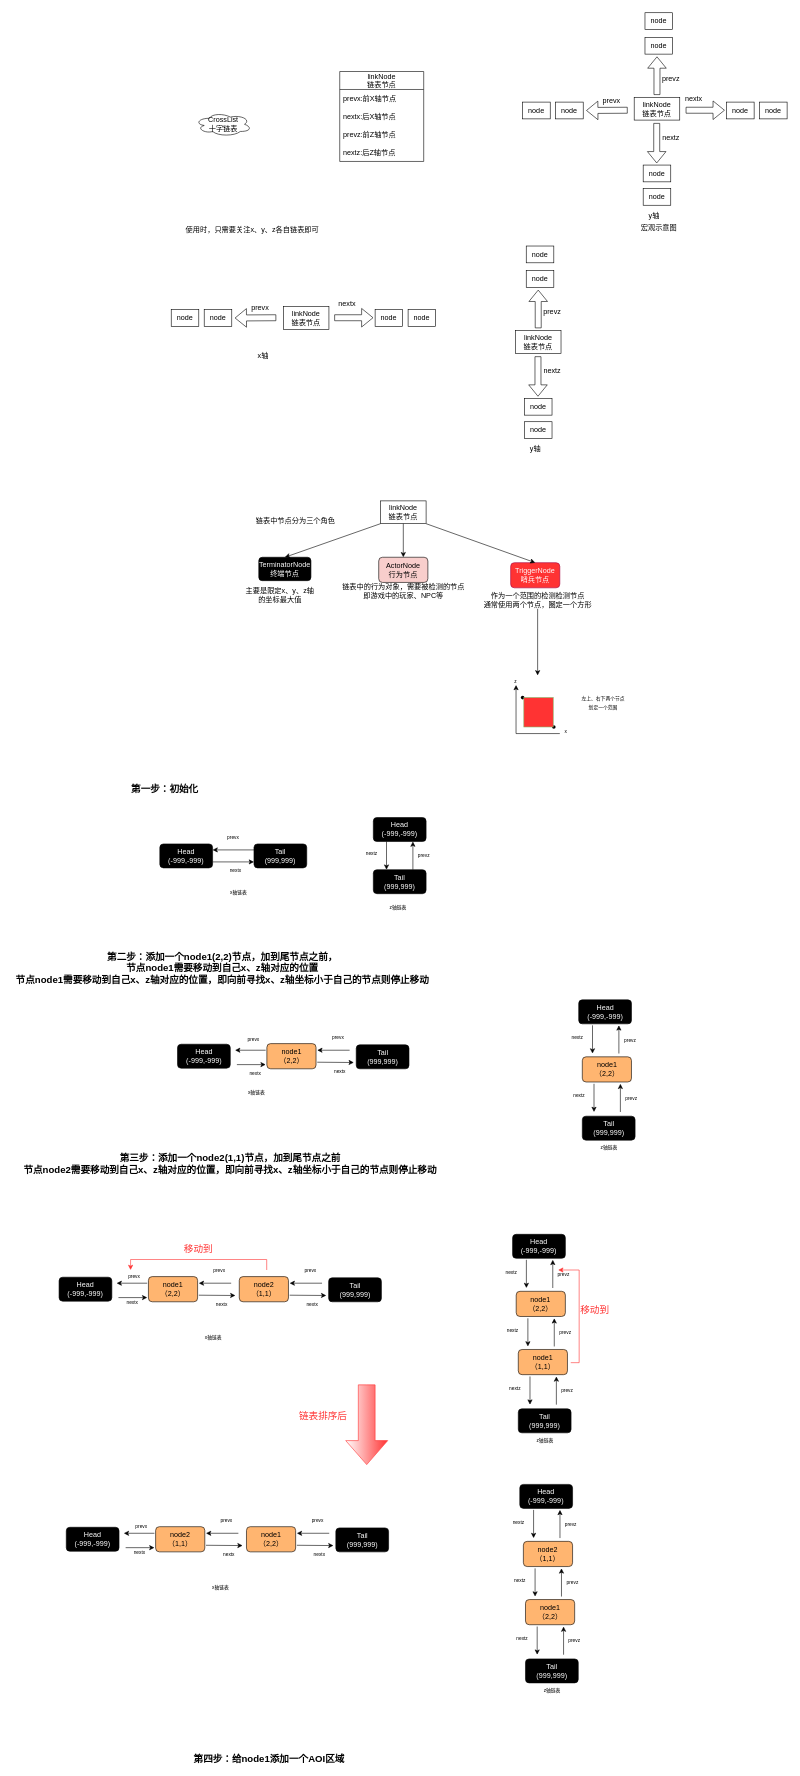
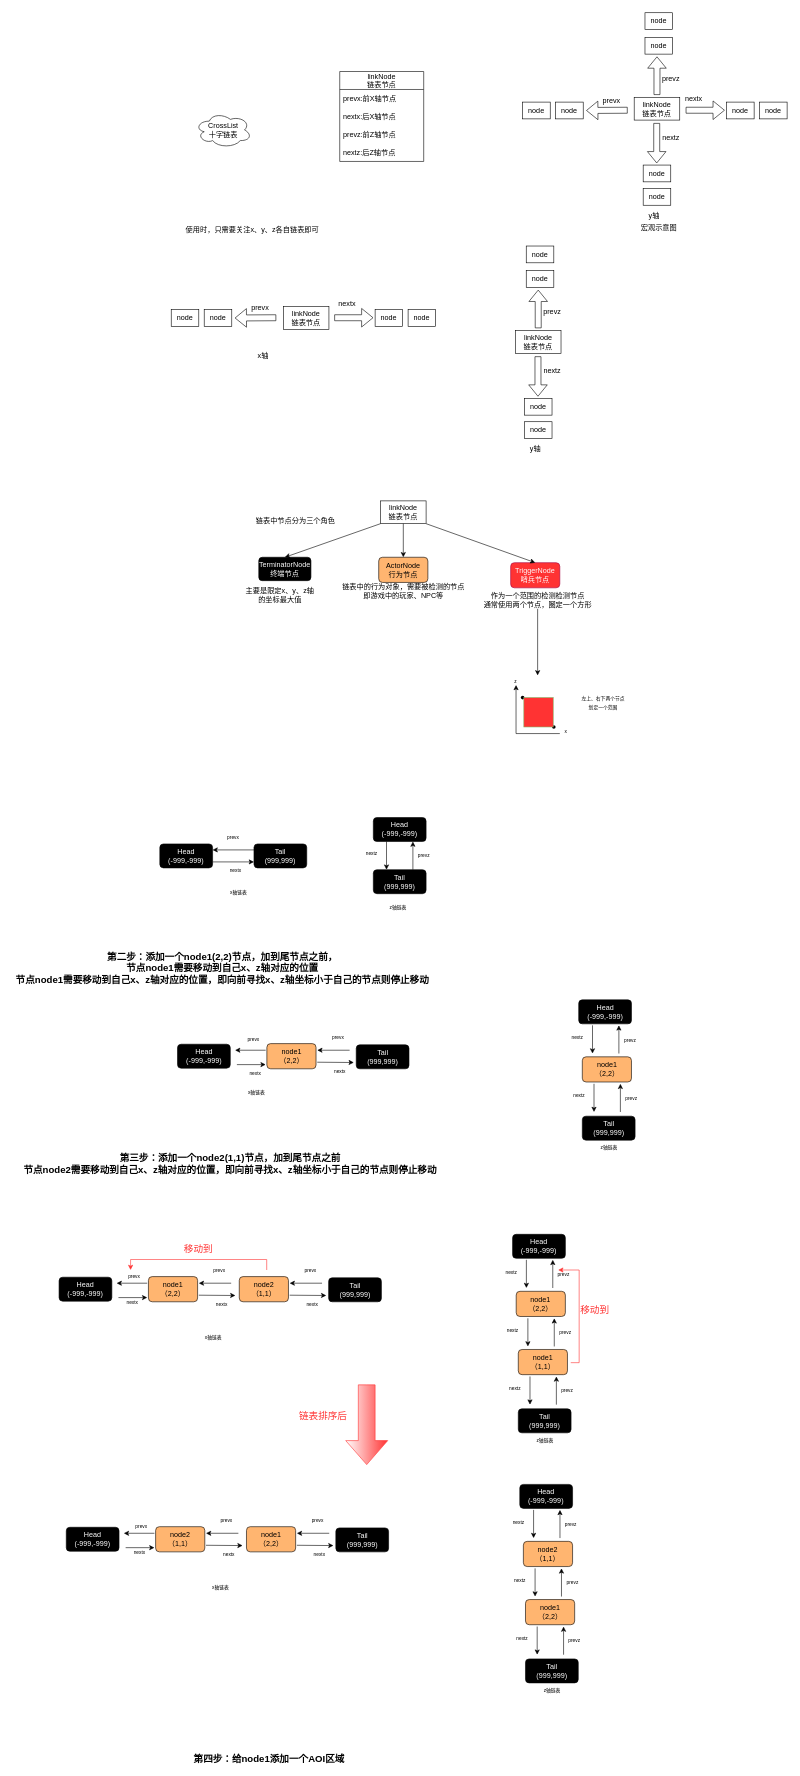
node "CrossList 十字链表": size 56x24 -> 56x35
node "ActorNode 行为节点": fillcolor #f8cecc -> #ffb570
node "第一步：初始化": removed
